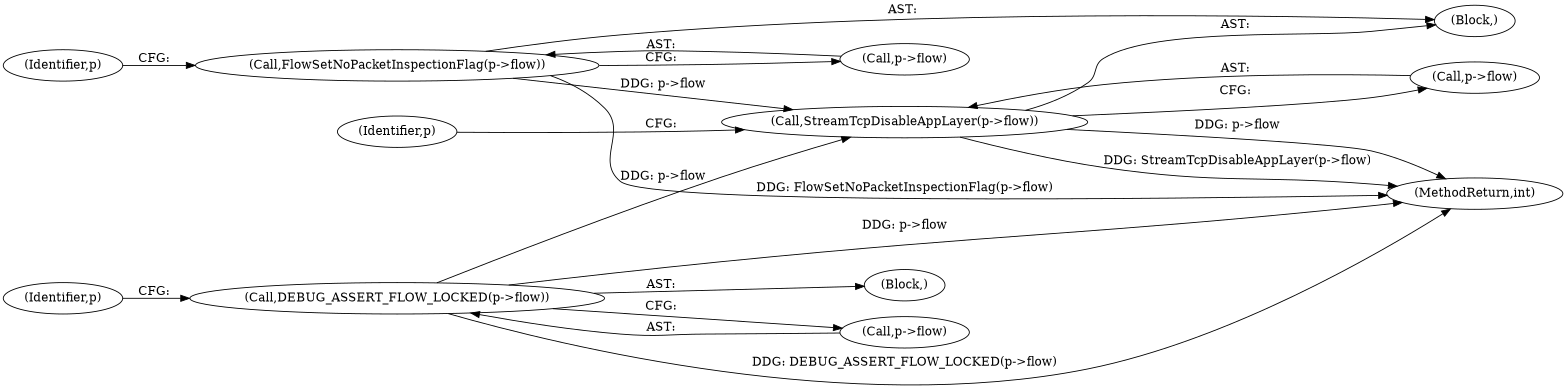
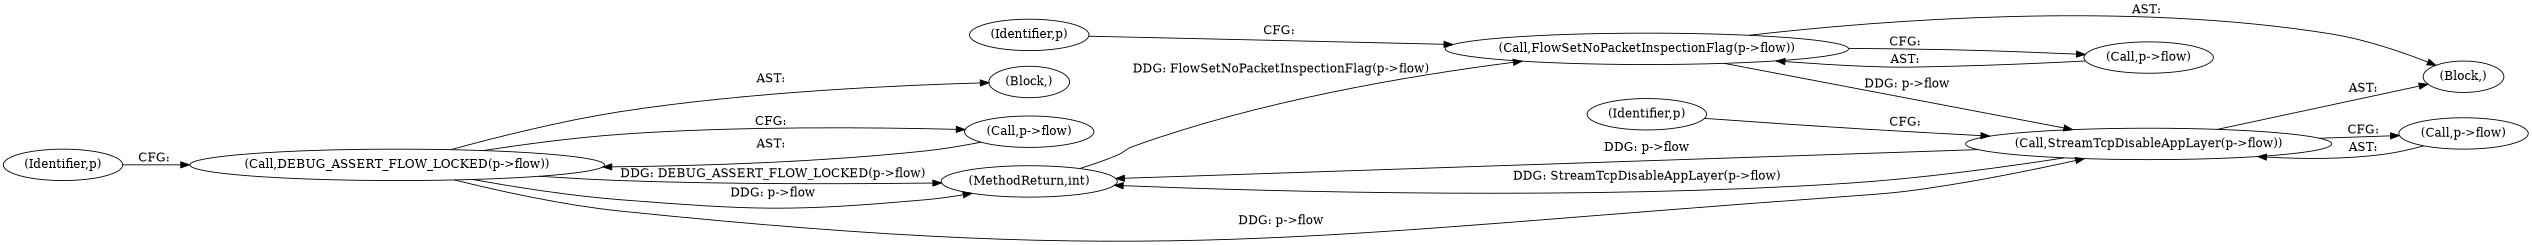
edge "(Call,FlowSetNoPacketInspectionFlag(p->flow))" -> "(MethodReturn,int)": reversed
